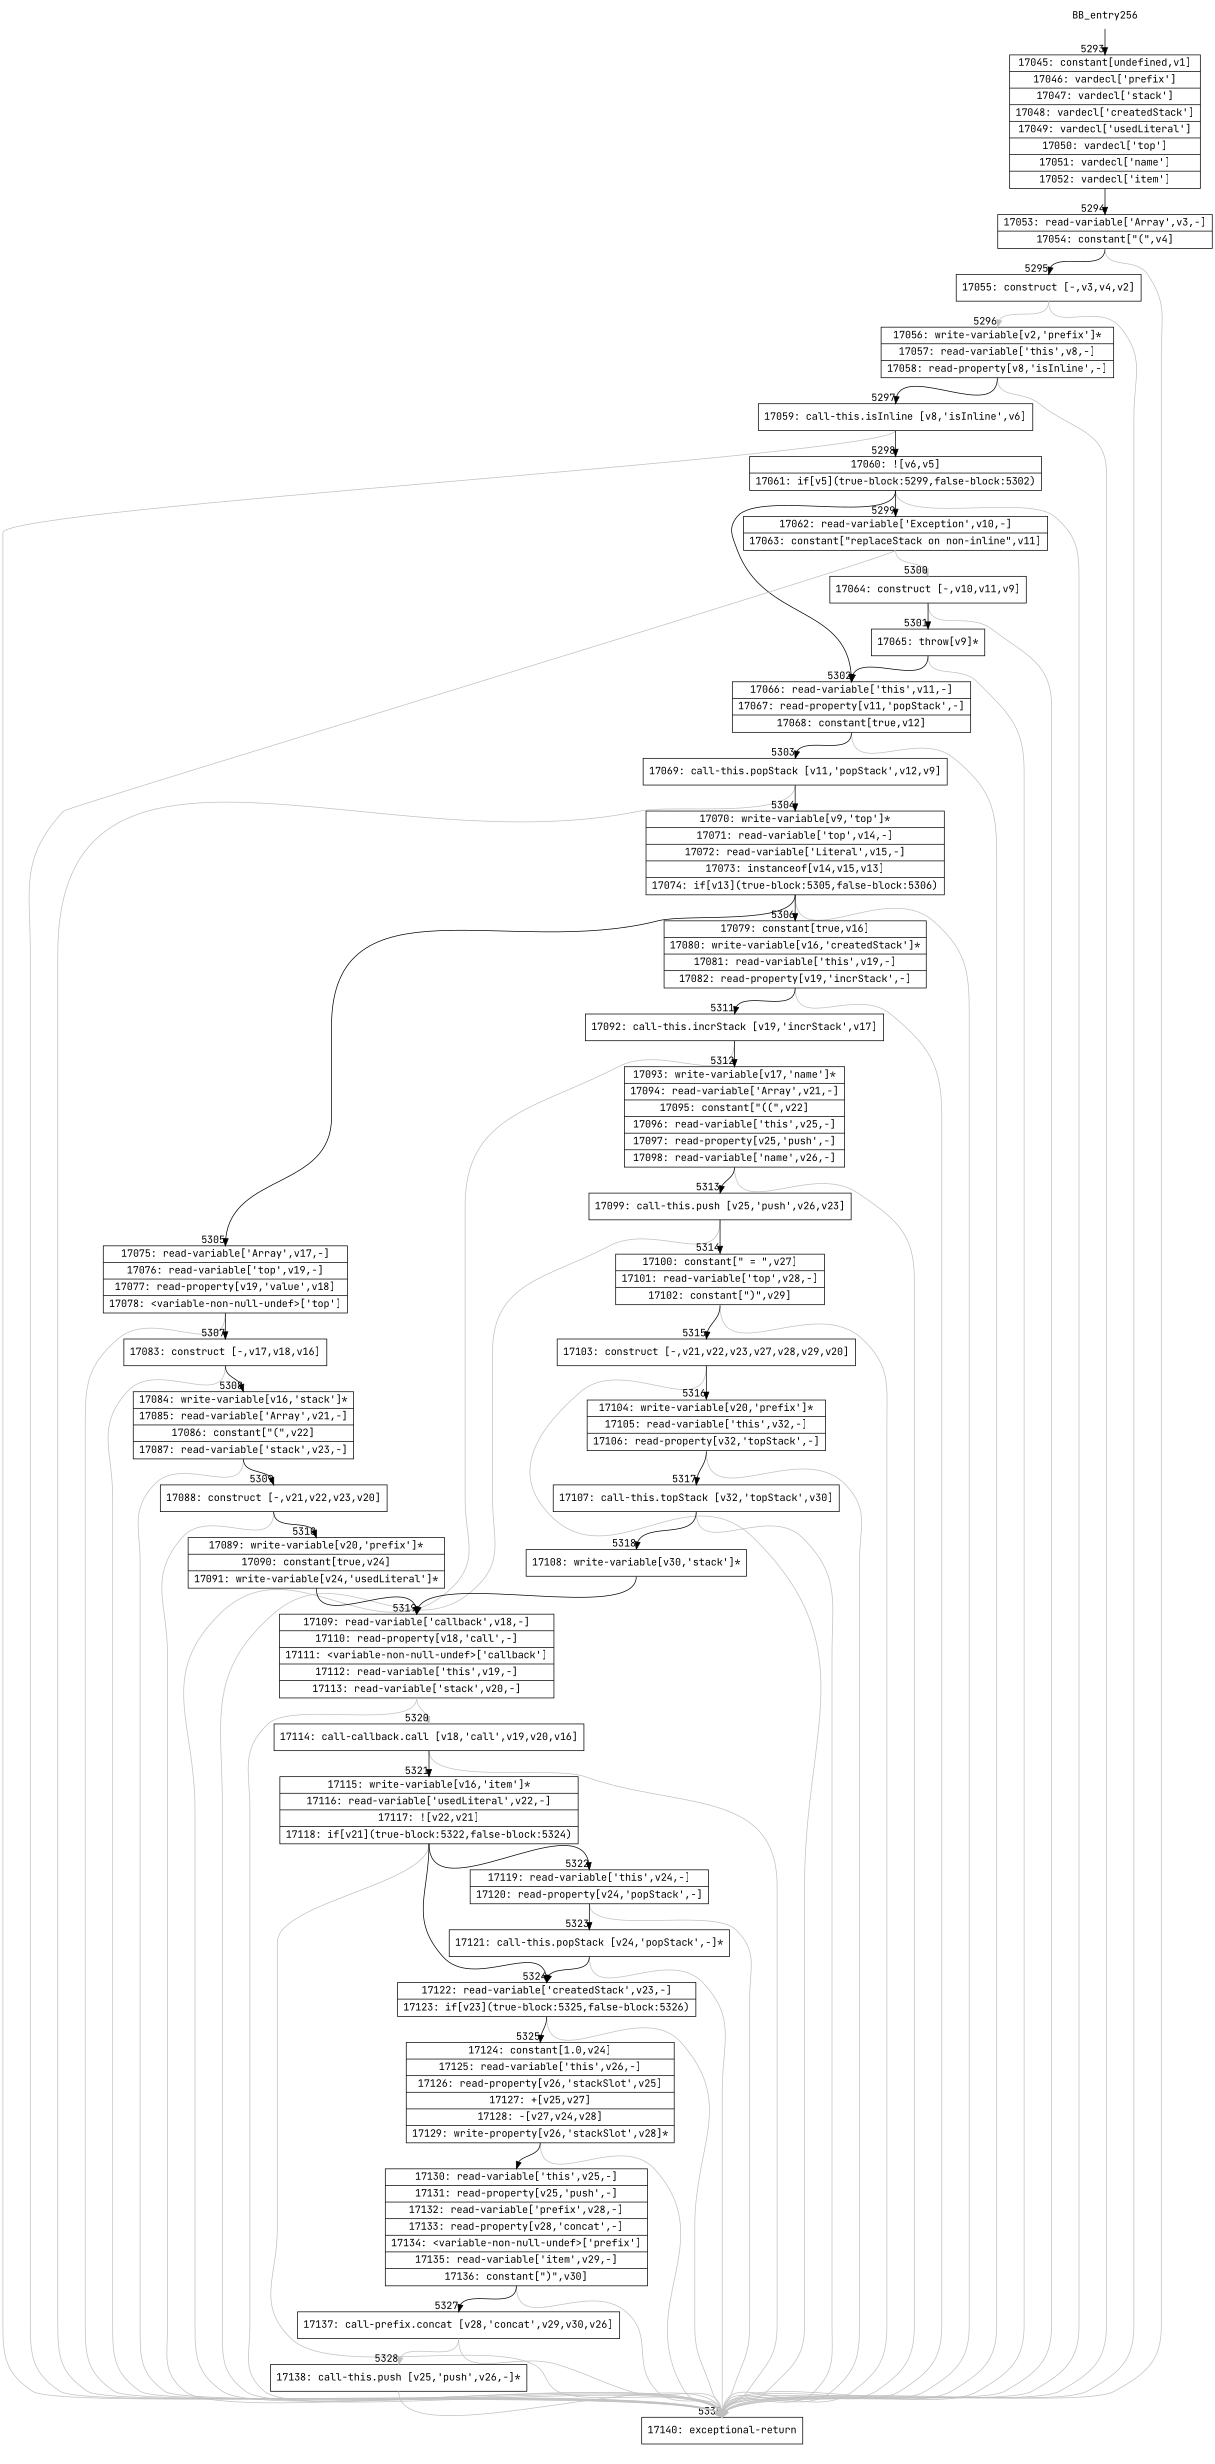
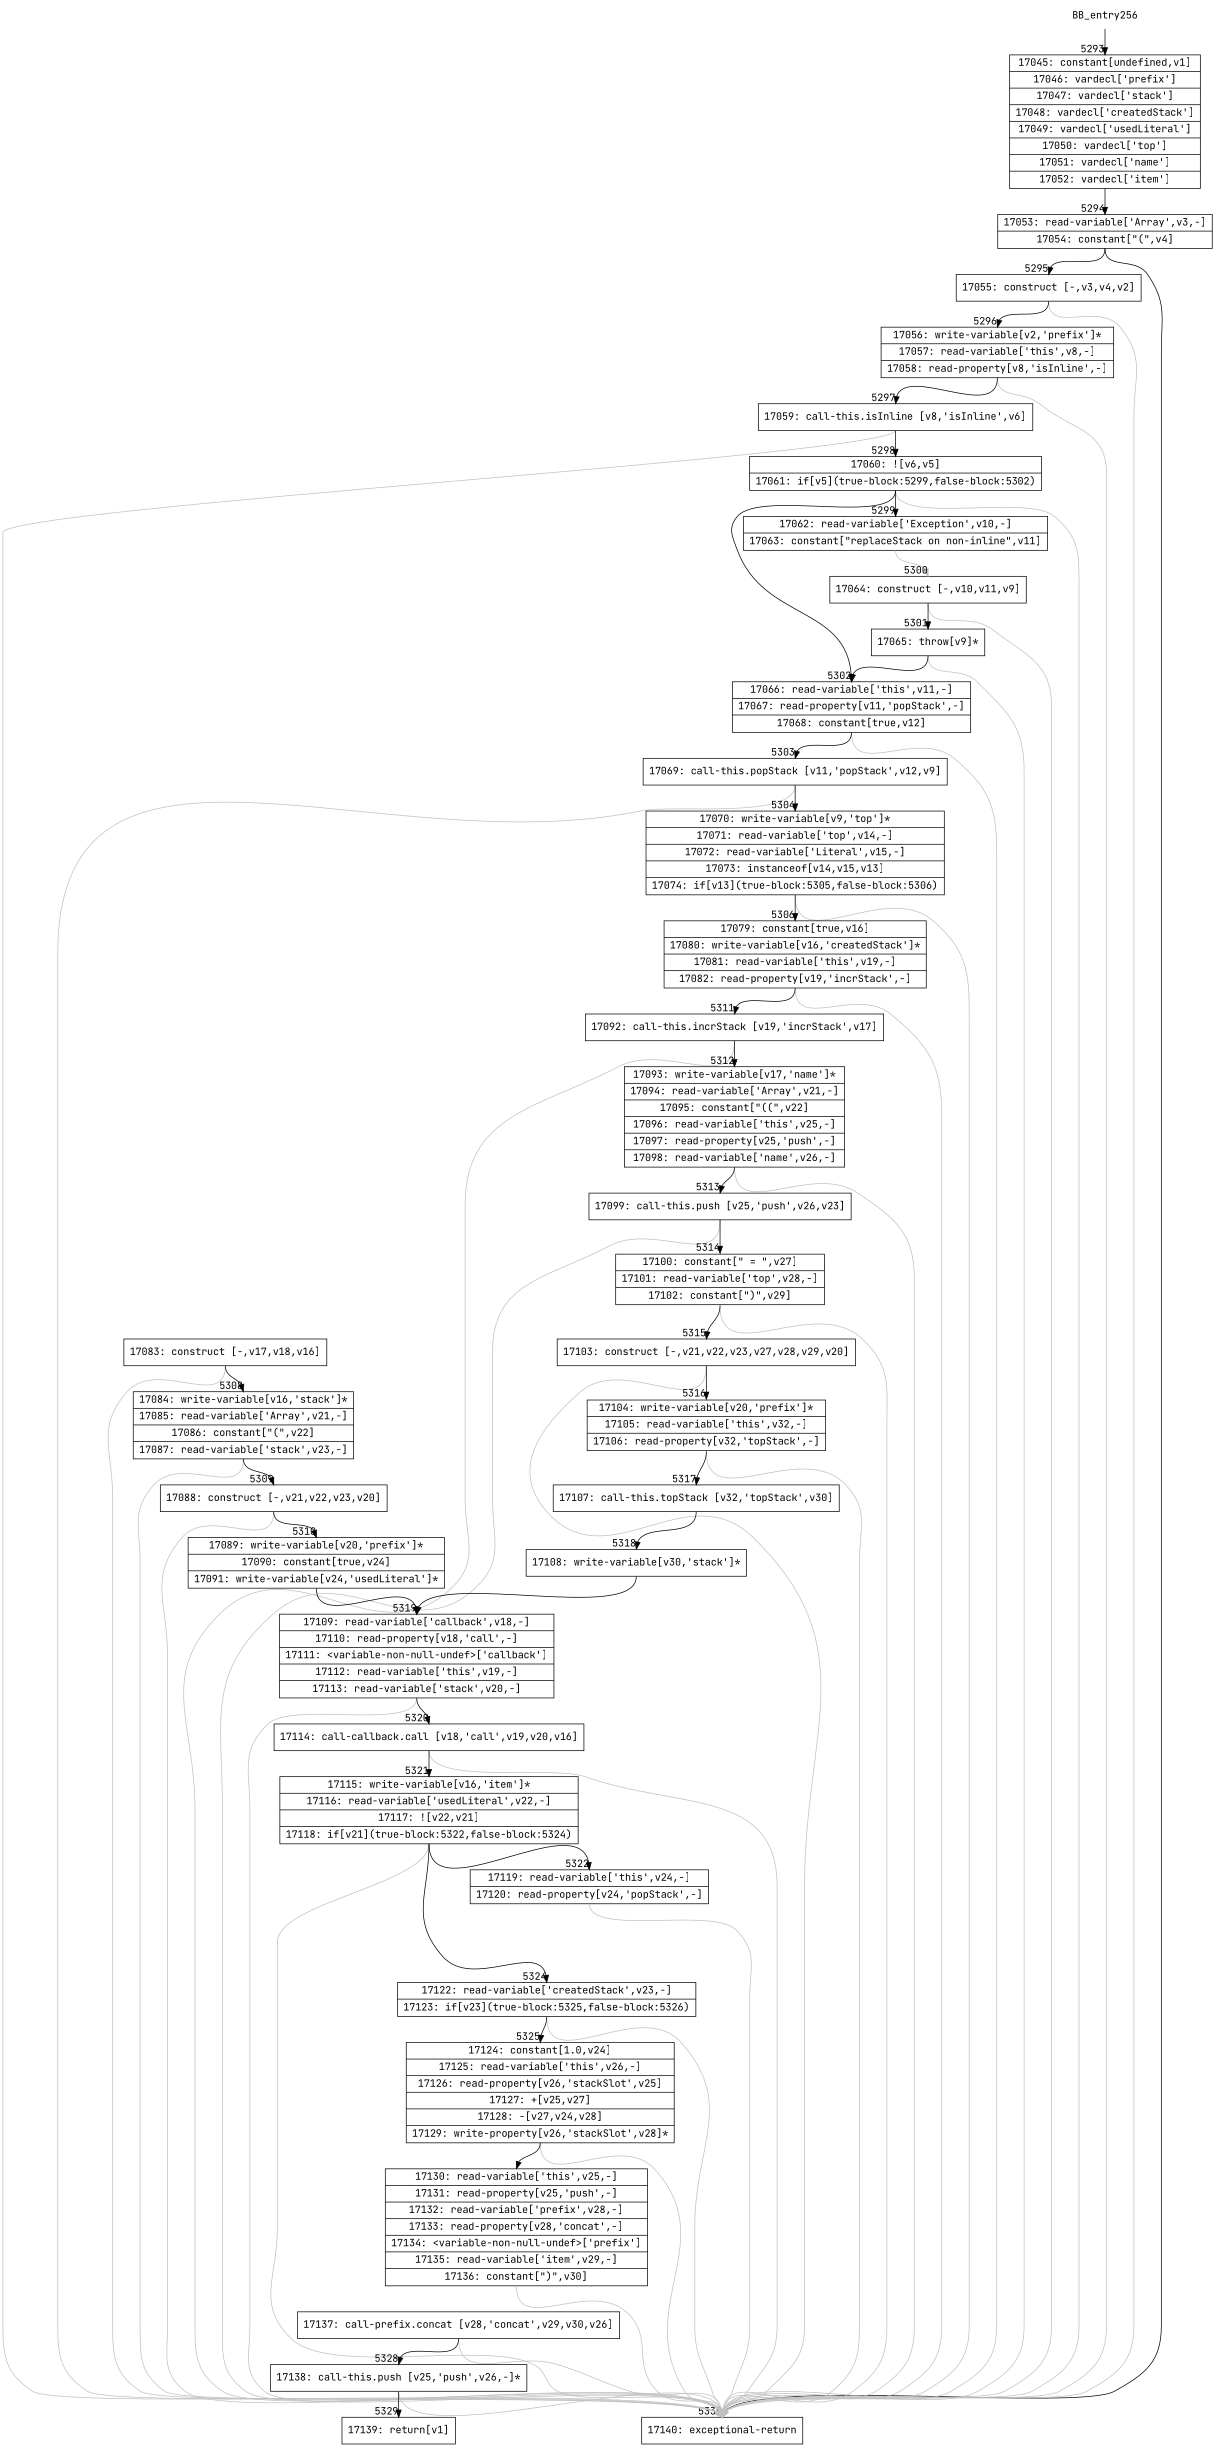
edge "17055: construct [-,v3,v4,v2]" -> "17056: write-variable[v2,'prefix']*": color gray -> black
node "17075: read-variable['Array',v17,-]": removed
edge "17062: read-variable['Exception',v10,-]" -> "17140: exceptional-return": removed
edge "17053: read-variable['Array',v3,-]" -> "17140: exceptional-return": color gray -> black
edge "17109: read-variable['callback',v18,-]" -> "17114: call-callback.call [v18,'call',v19,v20,v16]": color gray -> black
node "17121: call-this.popStack [v24,'popStack',-]*": removed
edge "17107: call-this.topStack [v32,'topStack',v30]" -> "17140: exceptional-return": removed
edge "17130: read-variable['this',v25,-]" -> "17137: call-prefix.concat [v28,'concat',v29,v30,v26]": removed
edge "17137: call-prefix.concat [v28,'concat',v29,v30,v26]" -> "17138: call-this.push [v25,'push',v26,-]*": color gray -> black
node "17139: return[v1]": added
